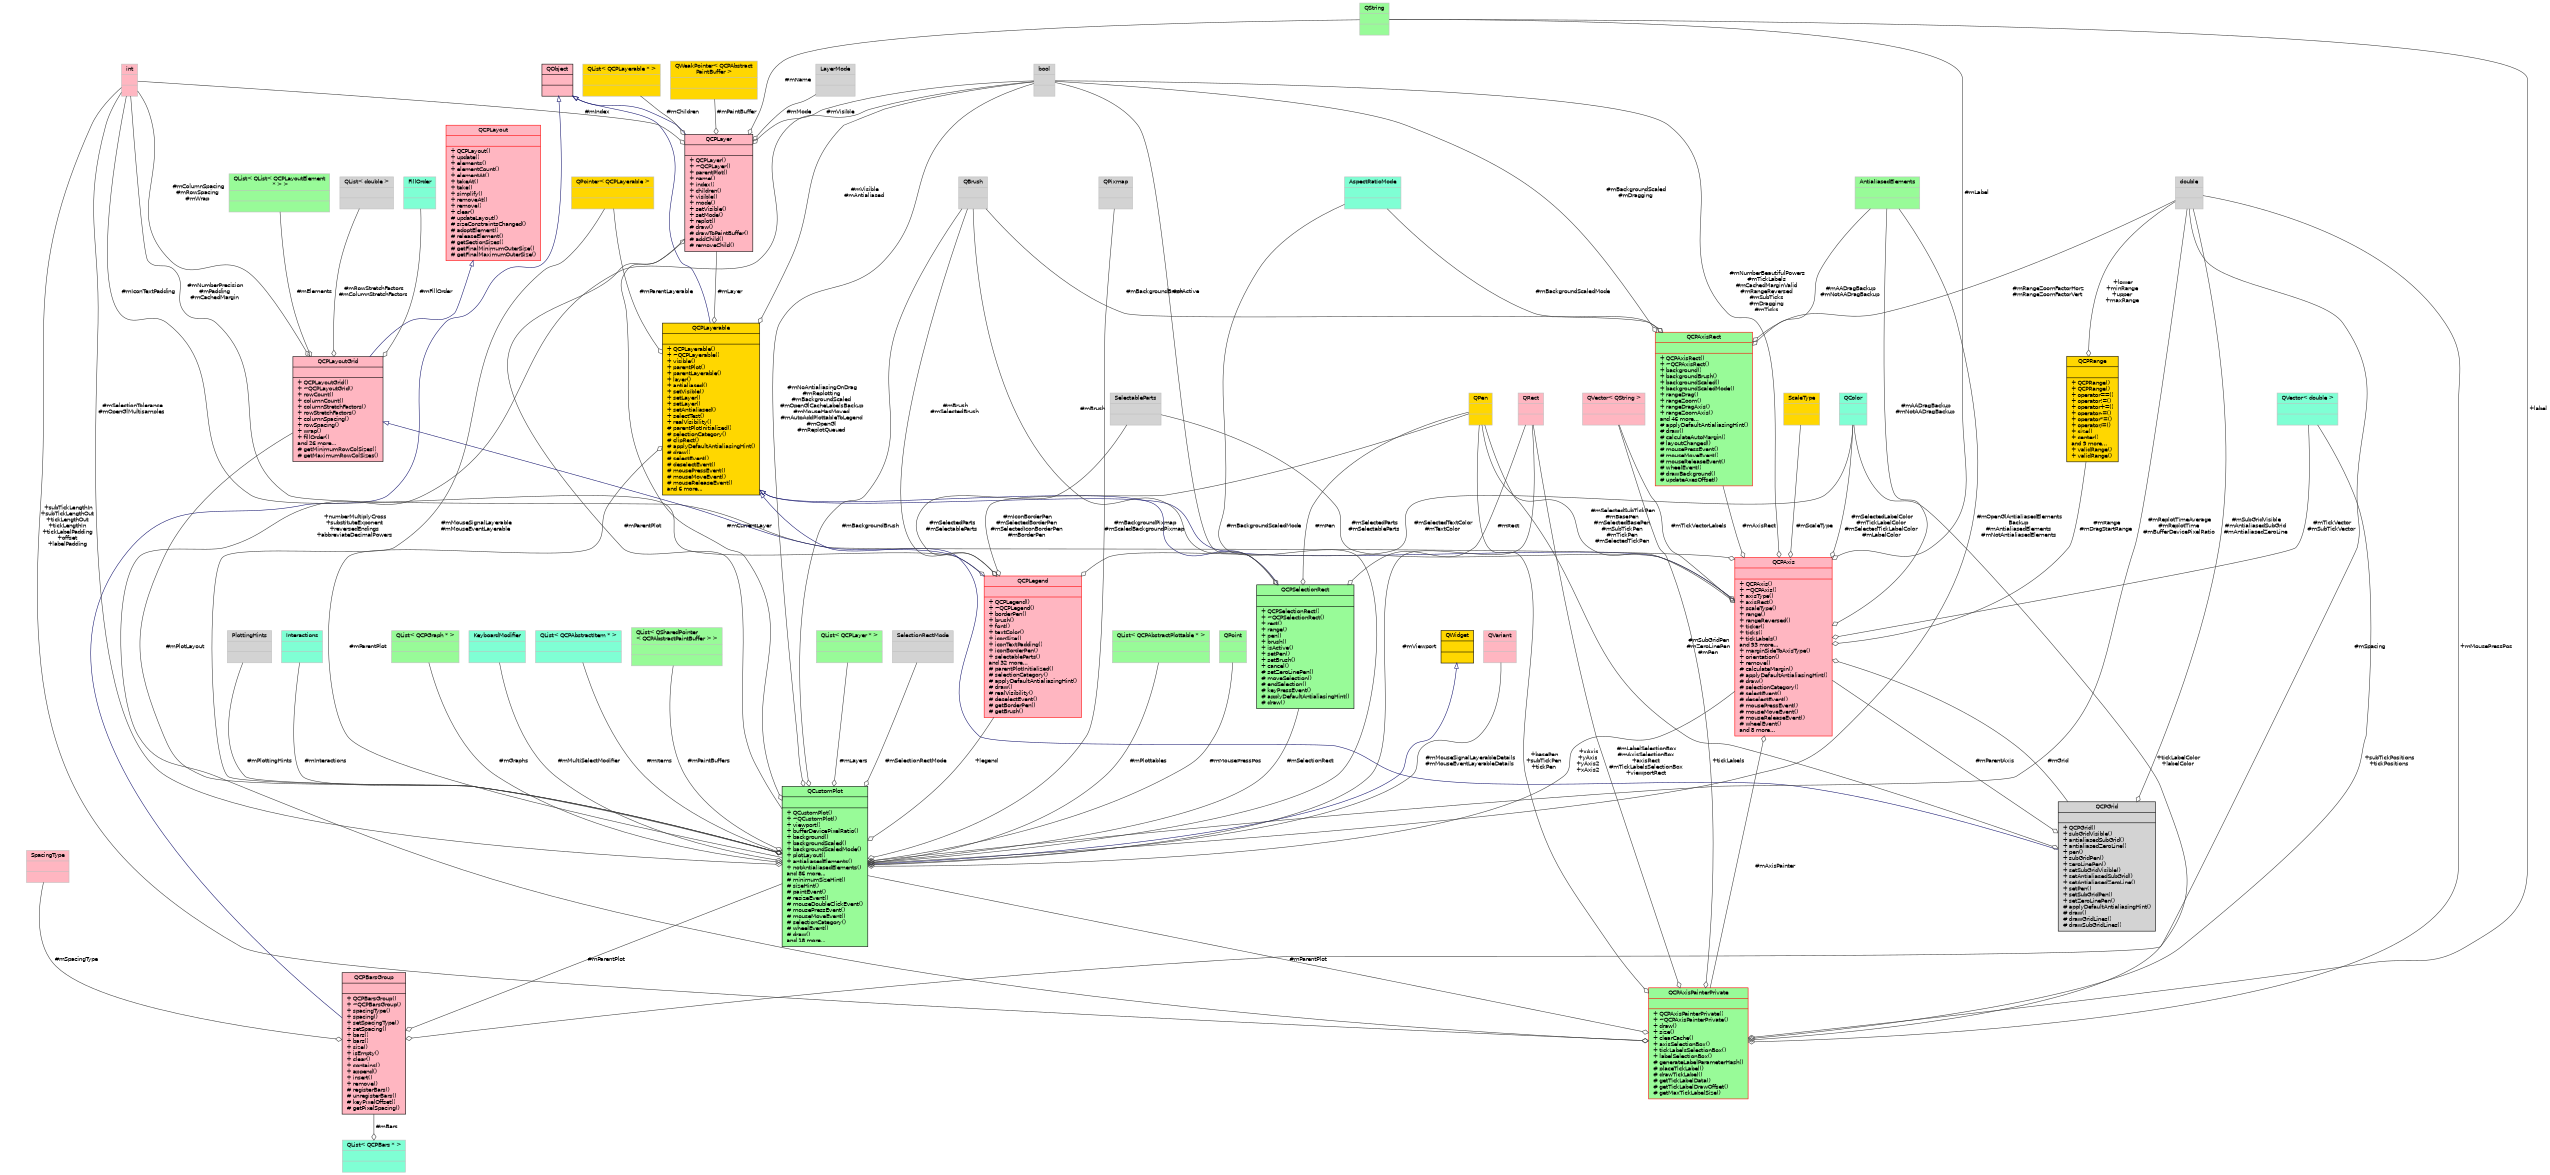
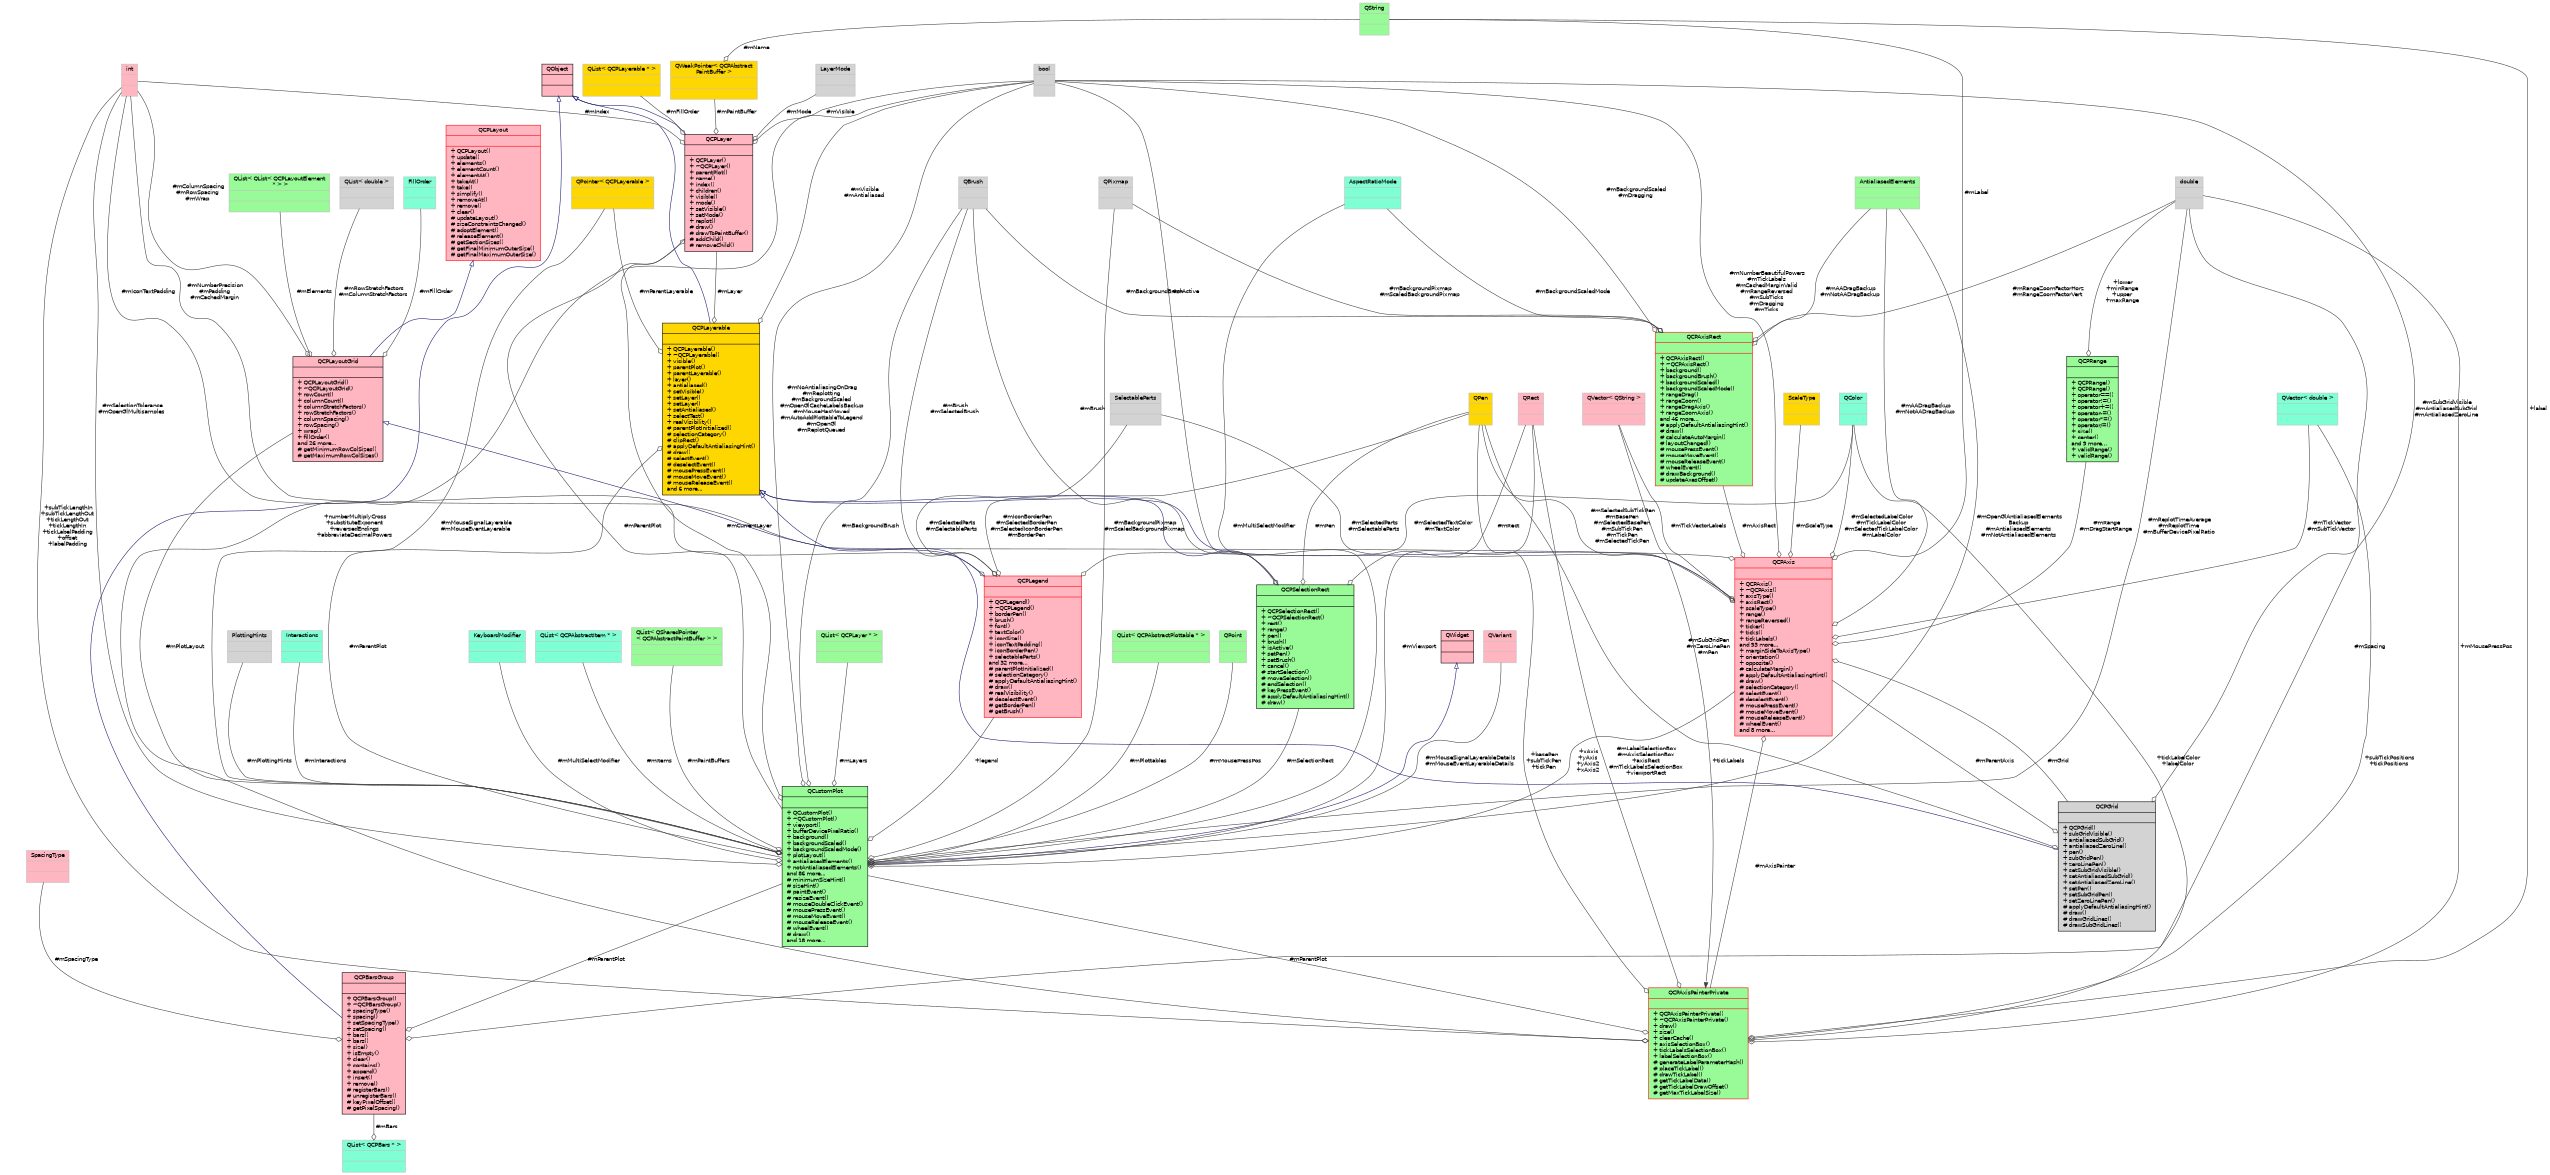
edge "QString" -> "QCPLayer": now "QString" -> "QWeakPointer< QCPAbstract"
edge "QList< QCPLayerable * >" -> "QCPLayer": label " #mChildren" -> " #mFillOrder"
edge "QPixmap" -> "QCPAxisRect": added, label "#mBackgroundPixmap #mScaledBackgroundPixmap"
node "QCPRange": fillcolor gold -> palegreen
edge "double" -> "QCPGrid": now "bool" -> "QCPGrid"
edge "AspectRatioMode" -> "QCustomPlot": label " #mBackgroundScaledMode" -> " #mMultiSelectModifier"
node "QList< QCPGraph * >": removed
node "SelectionRectMode": removed
node "QWidget": fillcolor gold -> lightpink
node "QCPAxis": text "+ remove()" -> "+ opposite()"
node "QCPSelectionRect": text "# setZeroLinePen()" -> "# startSelection()"
edge "QVector< QString >" -> "QCPAxisPainterPrivate": arrowhead odiamond -> normal
node "QCustomPlot": text "# selectionCategory()" -> "# mouseReleaseEvent()"
